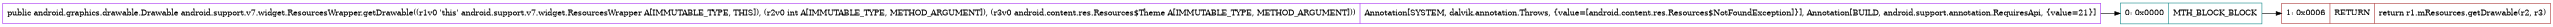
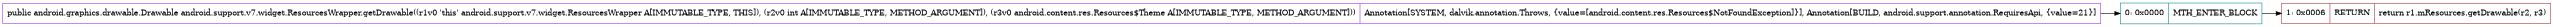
node "0: 0x0000": text "MTH_BLOCK_BLOCK" -> "MTH_ENTER_BLOCK"
